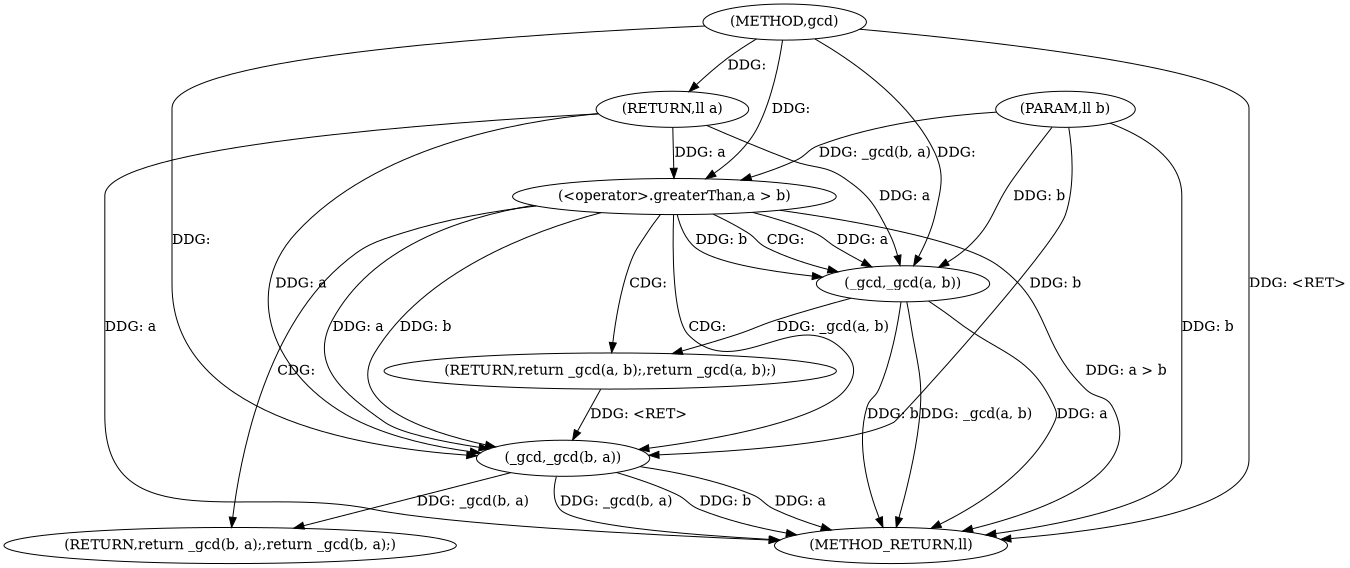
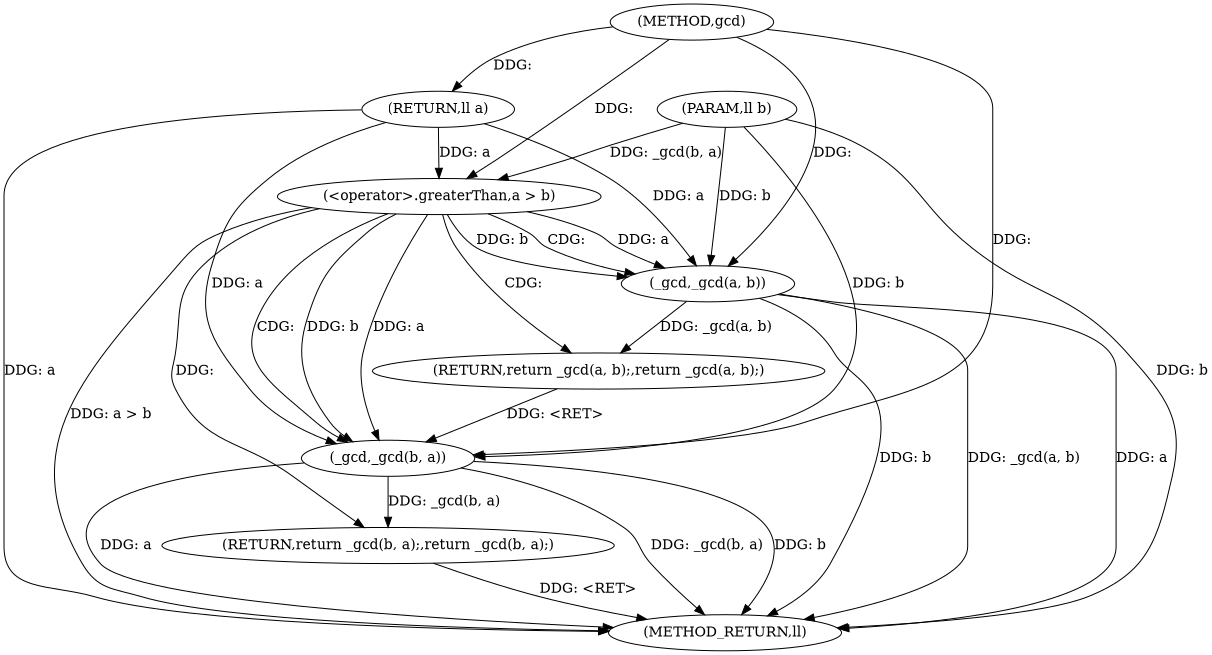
edge "(METHOD,gcd)" -> "(METHOD_RETURN,ll)": now "(RETURN,return _gcd(b, a);,return _gcd(b, a);)" -> "(METHOD_RETURN,ll)"
edge "(<operator>.greaterThan,a > b)" -> "(RETURN,return _gcd(b, a);,return _gcd(b, a);)": label "CDG: " -> "DDG: "
